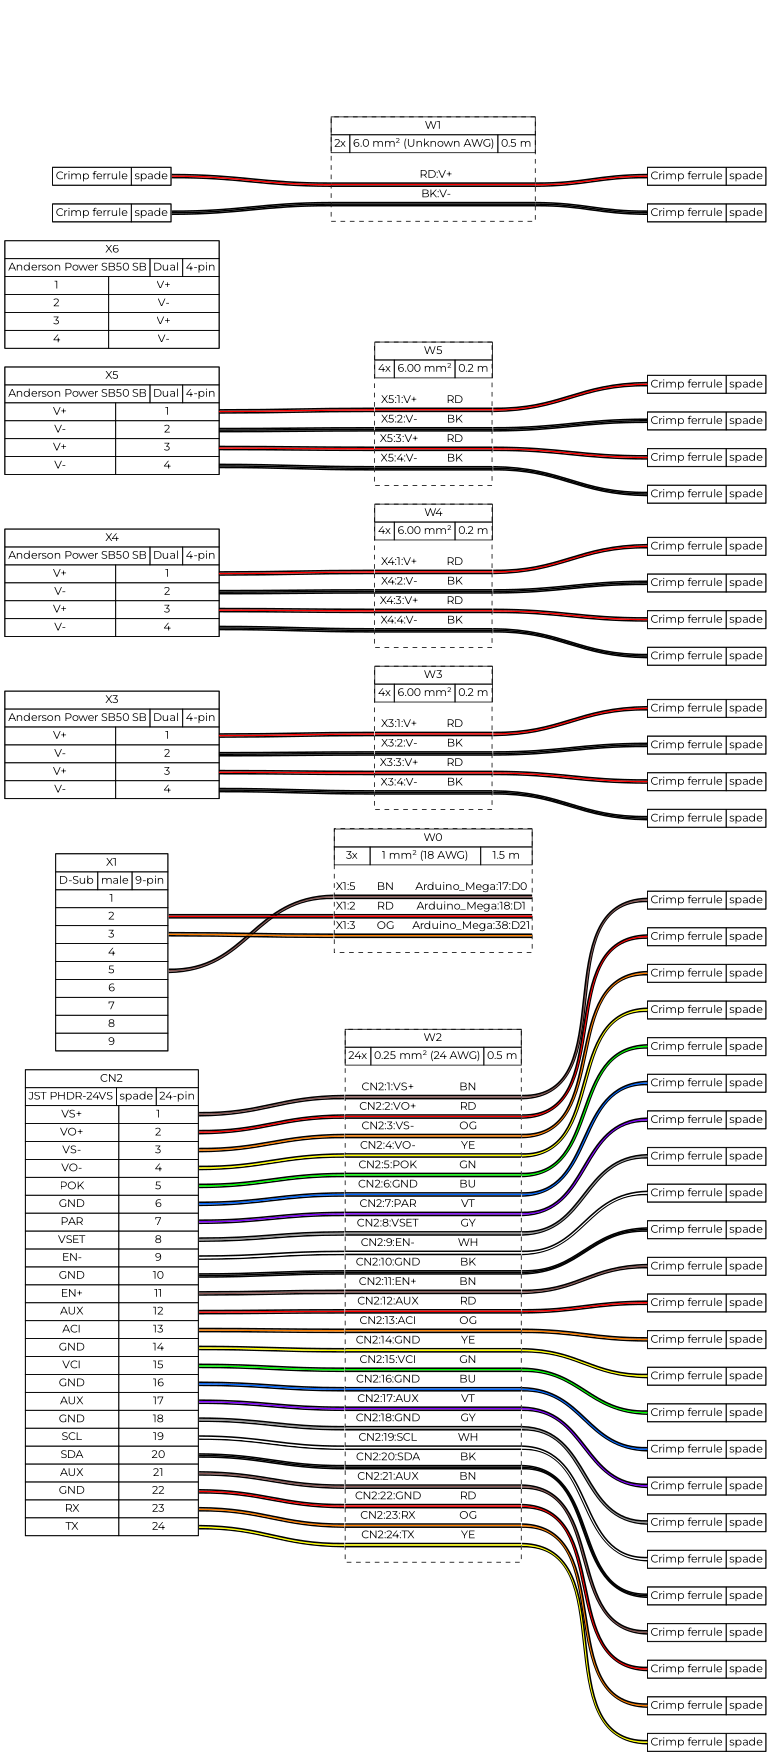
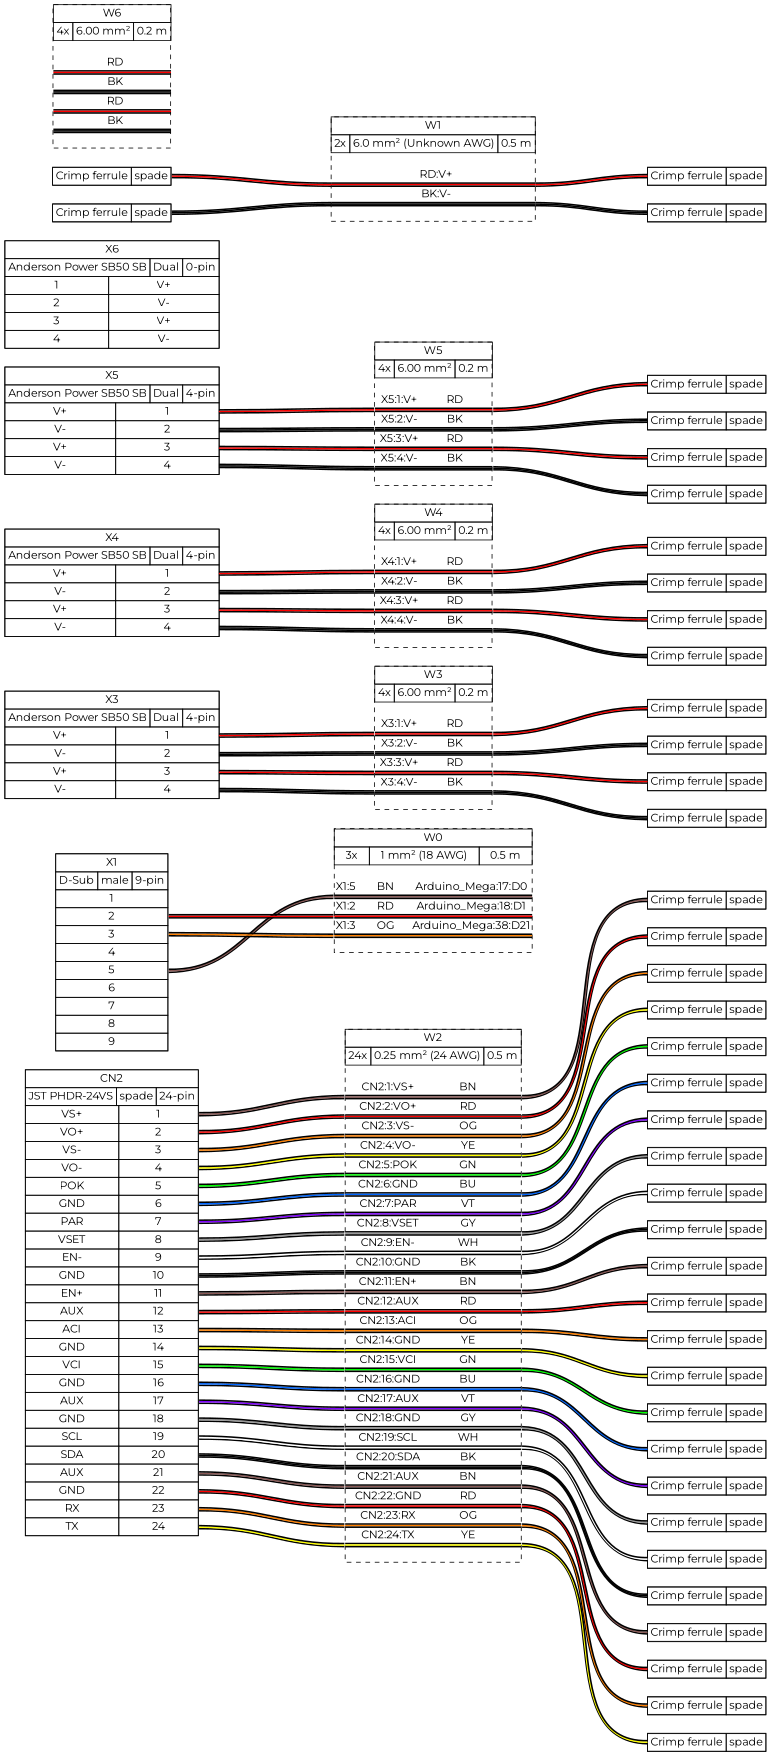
node "W6": added
node "X6": text "4-pin" -> "0-pin"
node "W0": text "1.5 m" -> "0.5 m"
